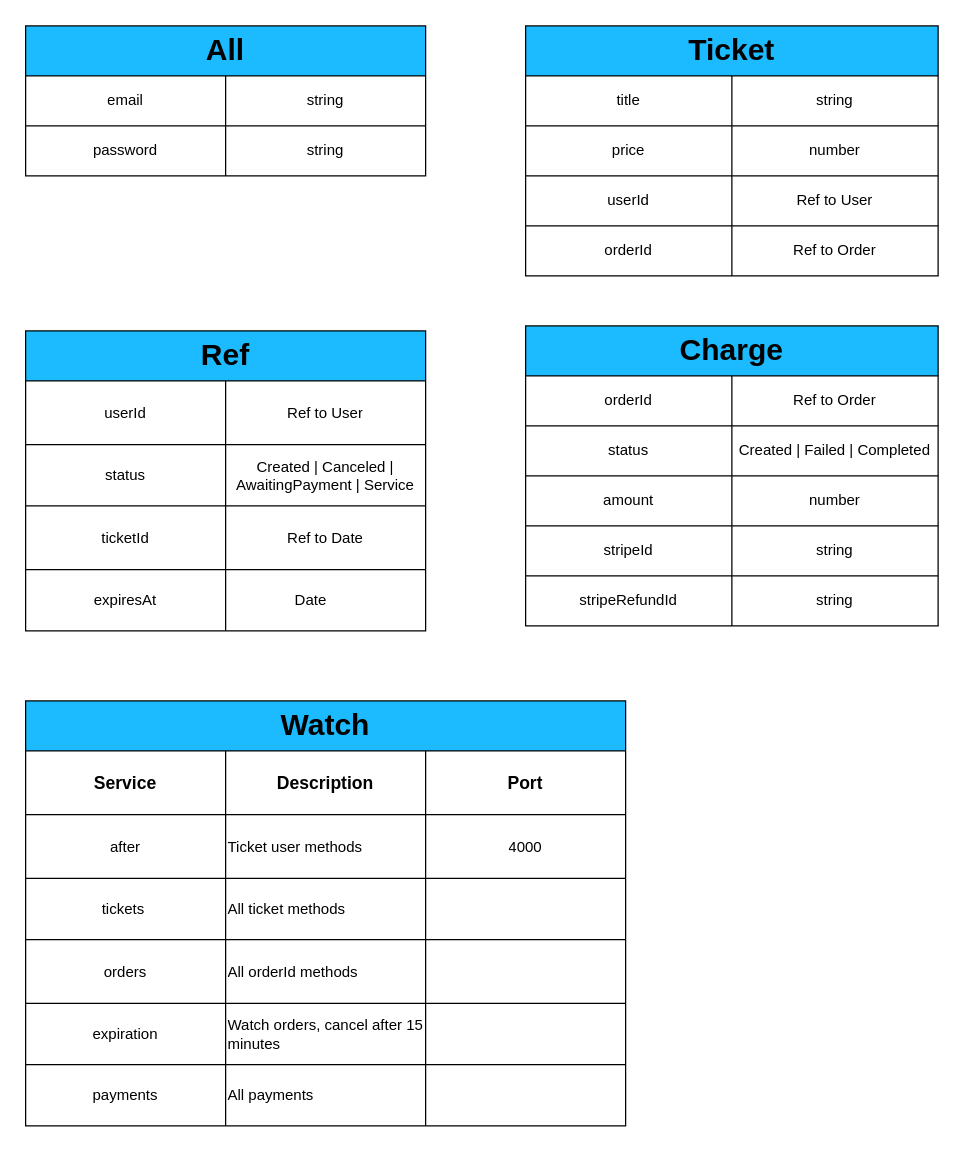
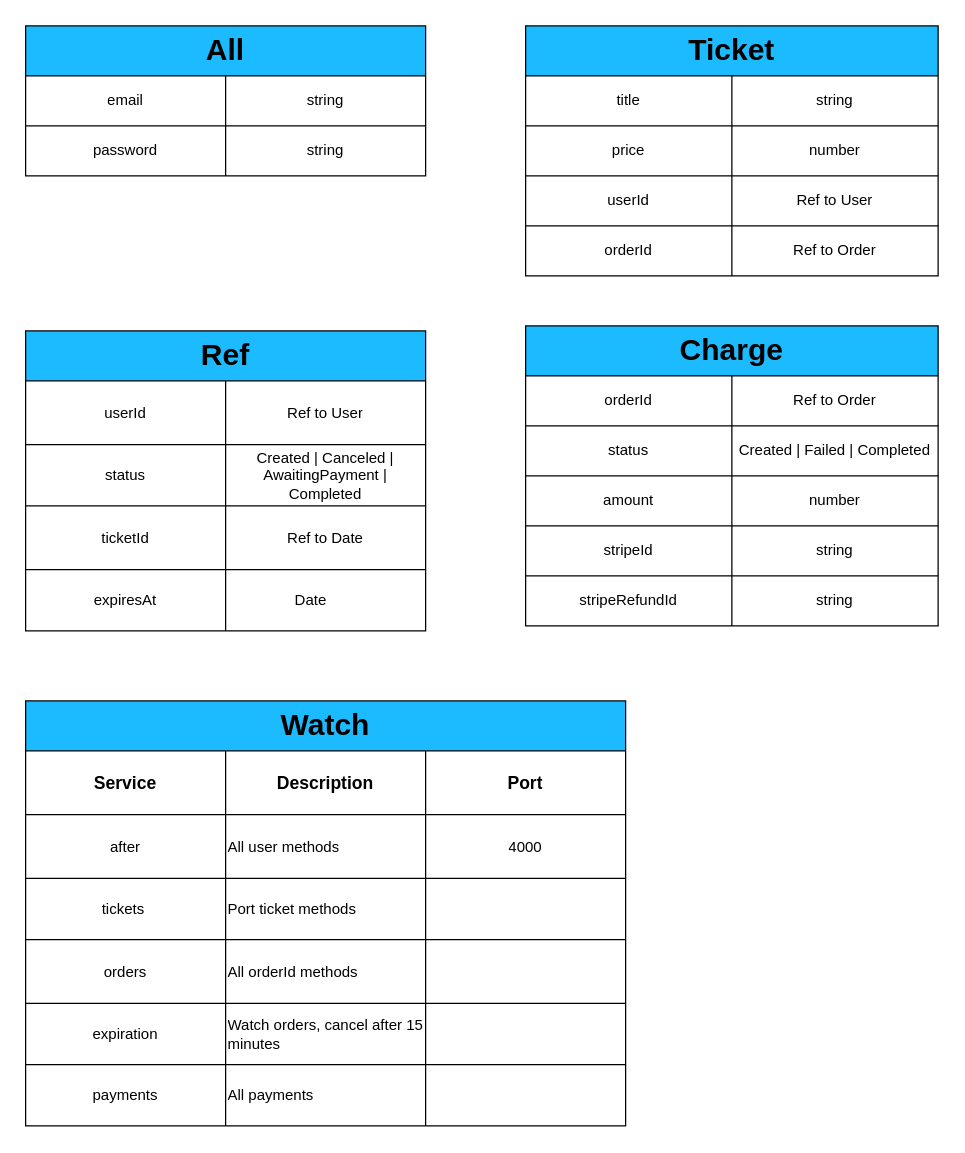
node "Created | Canceled | AwaitingPayment | Service": label "Created | Canceled | AwaitingPayment | Service" -> "Created | Canceled | AwaitingPayment | Completed"
node "Ticket user methods": label "Ticket user methods" -> "All user methods"
node "All ticket methods": label "All ticket methods" -> "Port ticket methods"
